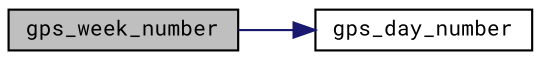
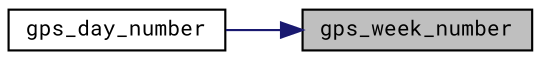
edge "gps_week_number" -> "gps_day_number": reversed
